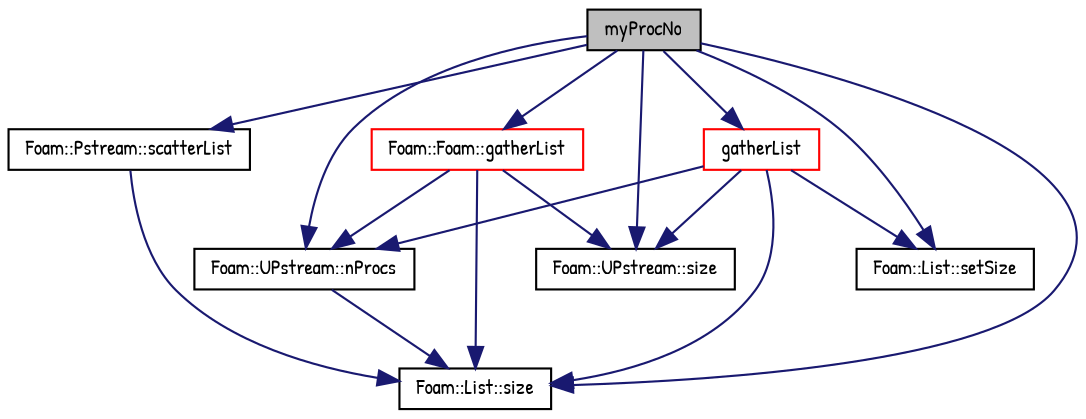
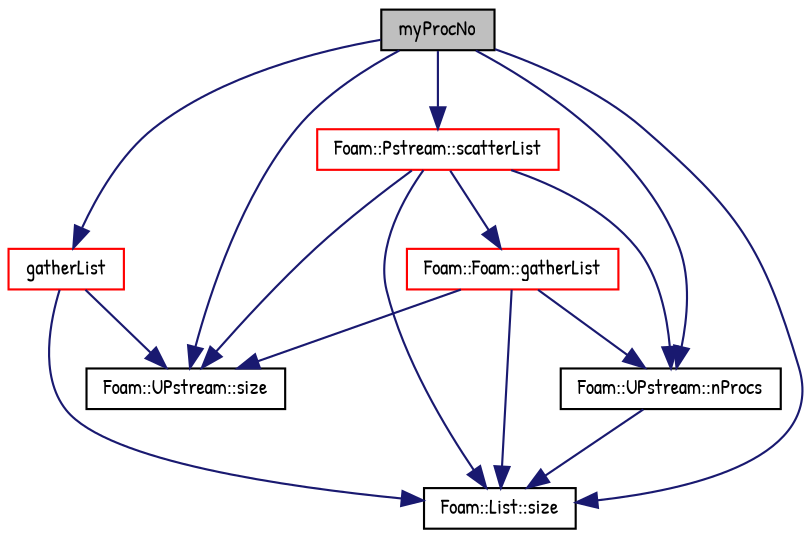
edge "myProcNo" -> "Foam::Foam::gatherList": now "Foam::Pstream::scatterList" -> "Foam::Foam::gatherList"
node "Foam::Pstream::scatterList": color black -> red
edge "gatherList" -> "Foam::UPstream::nProcs": now "Foam::Pstream::scatterList" -> "Foam::UPstream::nProcs"
edge "Foam::Pstream::scatterList" -> "Foam::UPstream::size": added
node "Foam::List::setSize": removed
